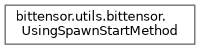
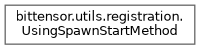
node "bittensor.utils.bittensor. UsingSpawnStartMethod": label "bittensor.utils.bittensor. UsingSpawnStartMethod" -> "bittensor.utils.registration. UsingSpawnStartMethod"
